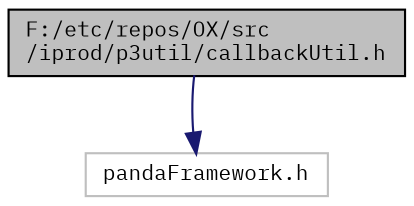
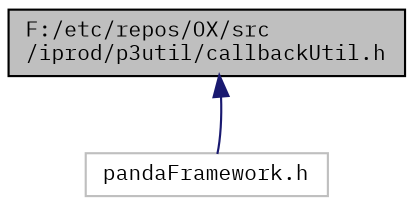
edge "F:/etc/repos/OX/src /iprod/p3util/callbackUtil.h" -> "pandaFramework.h": reversed
